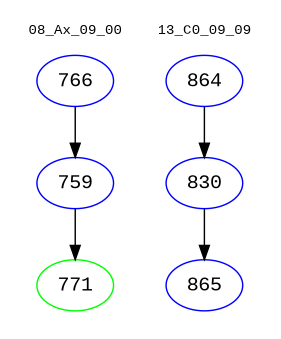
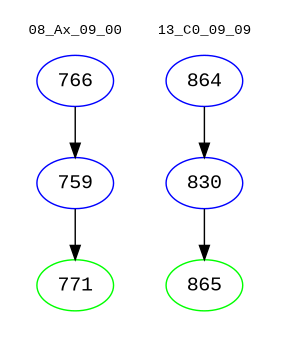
node "865": color blue -> green
